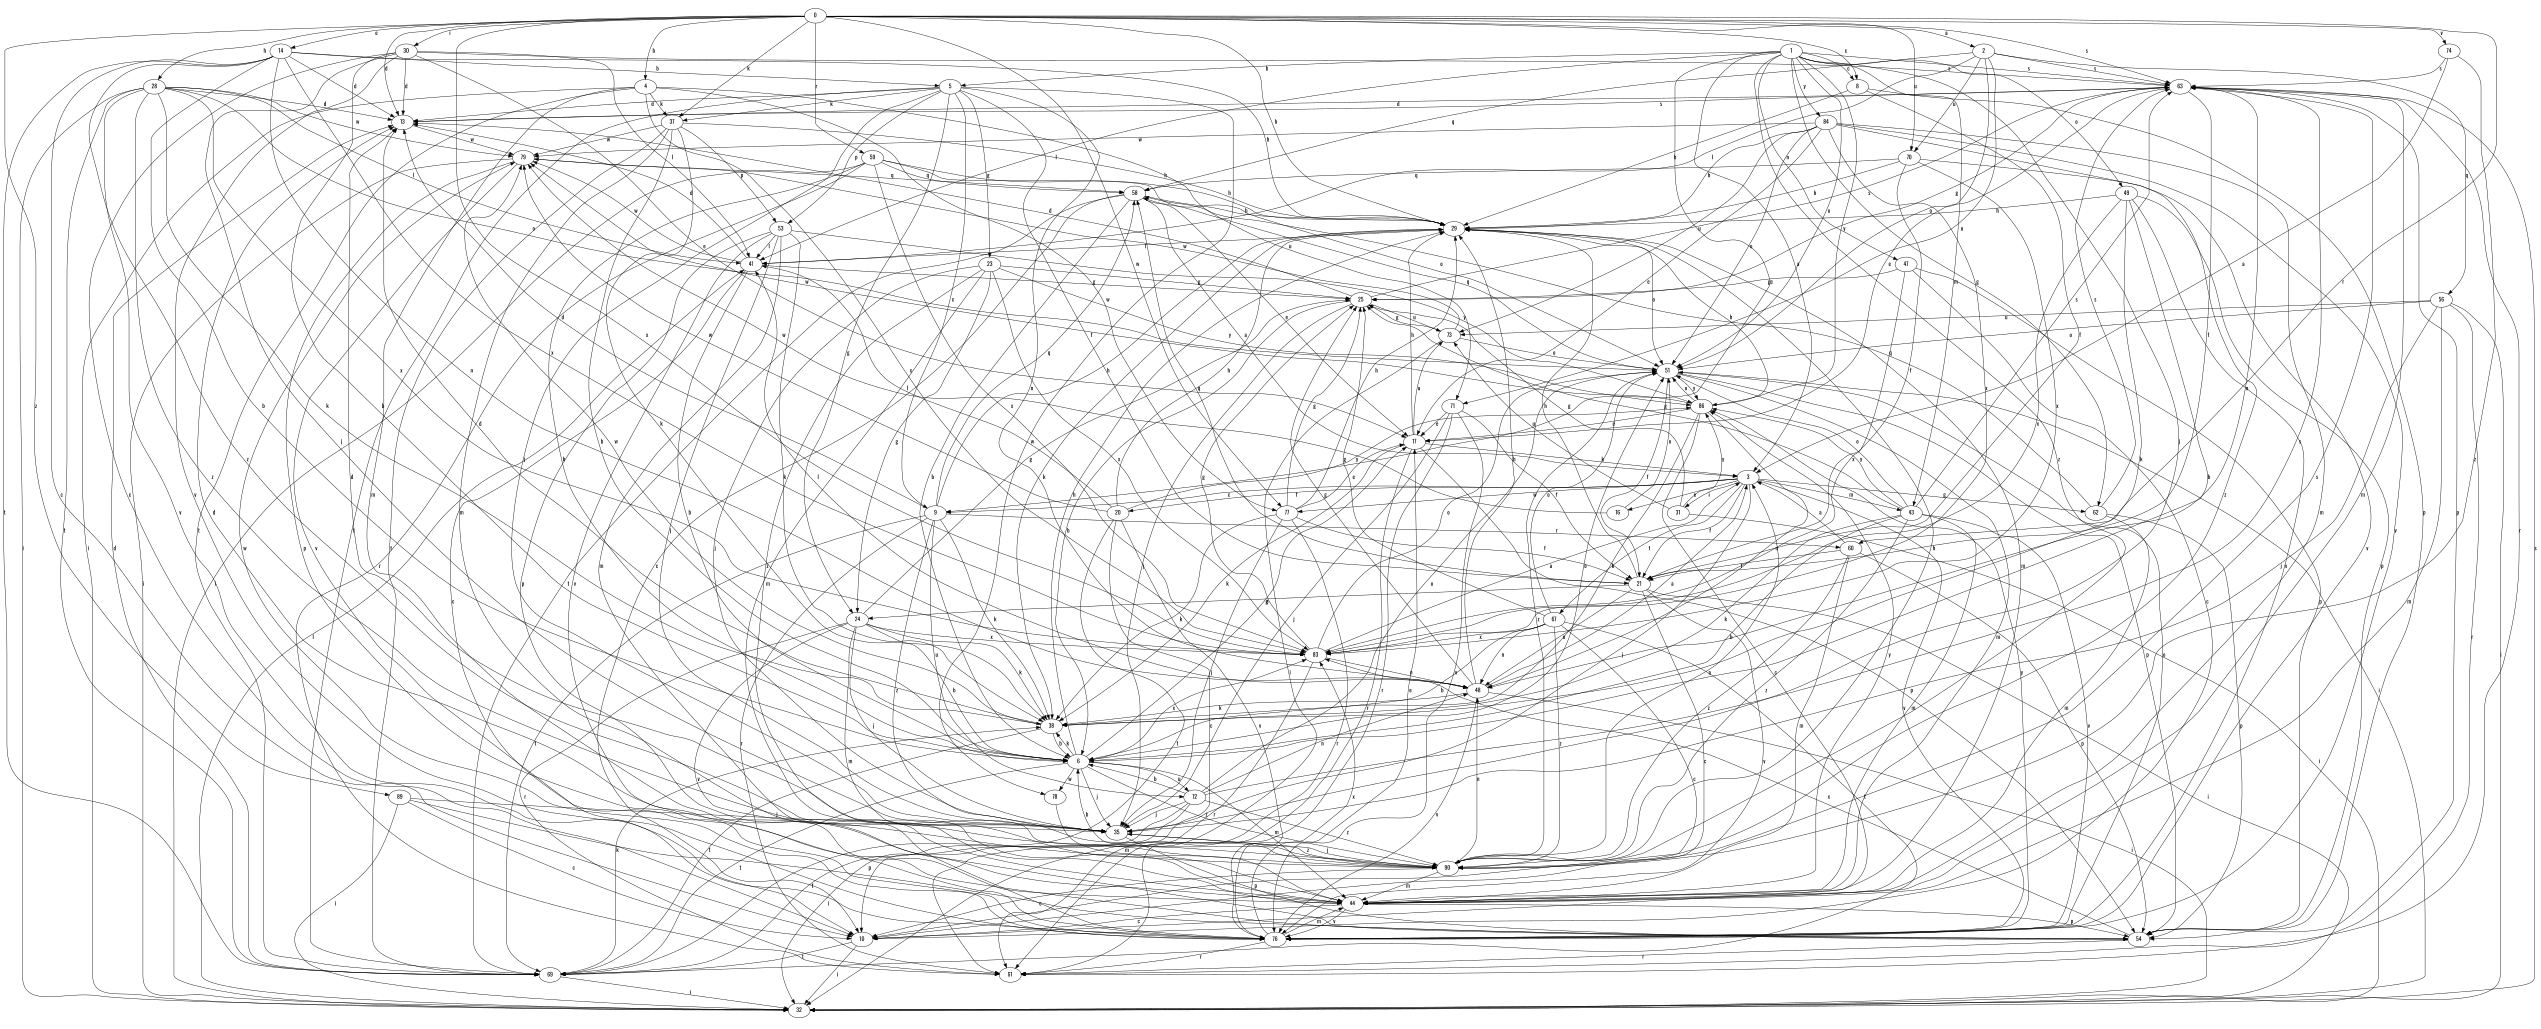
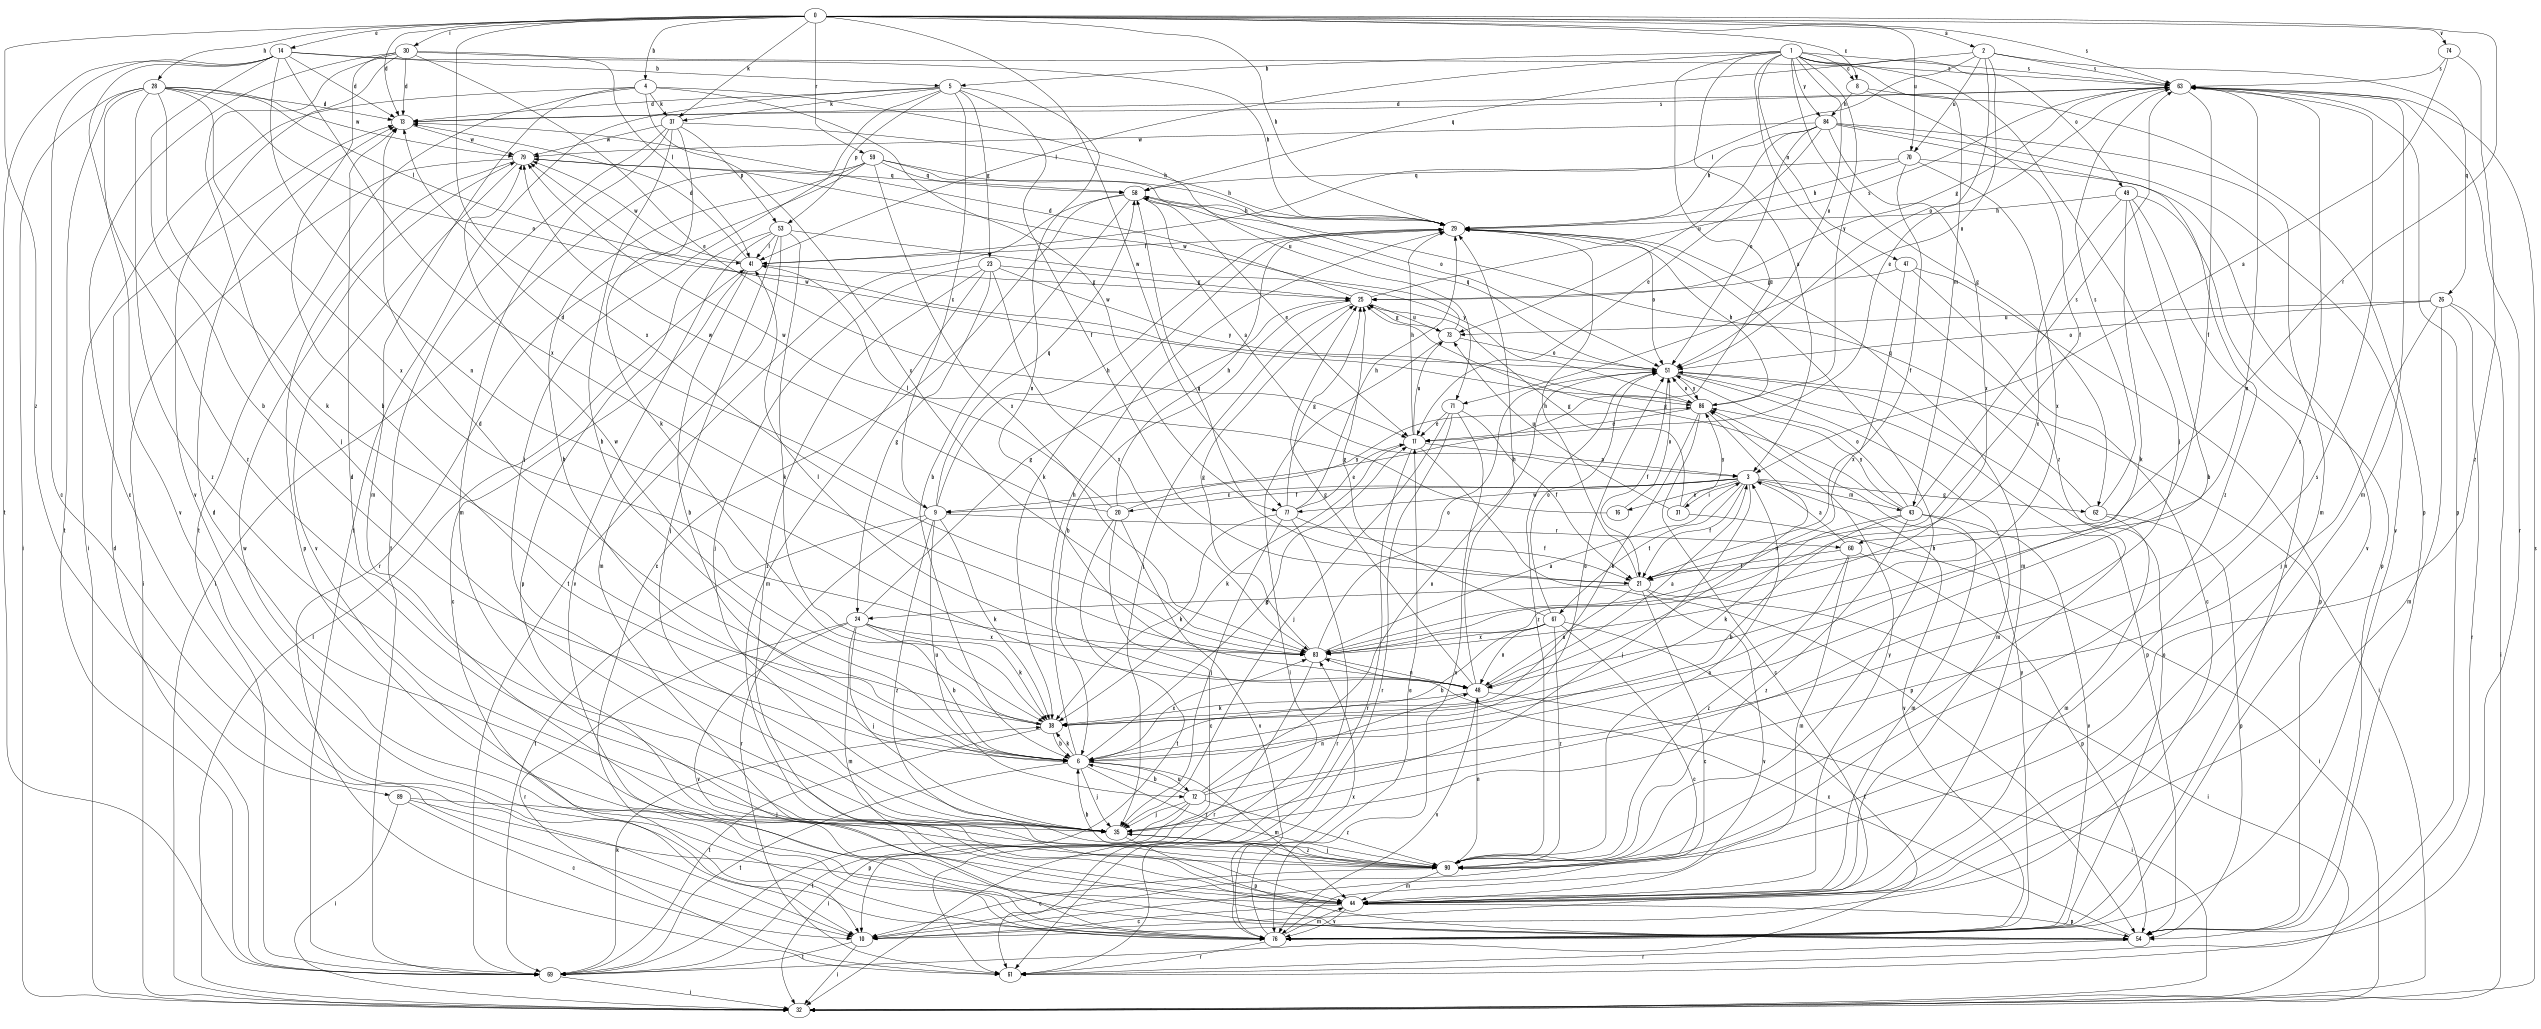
edge "8" -> "29": now "8" -> "84"
node "56": label "56" -> "26"
edge "5" -> "24": removed, label "g"
edge "17" -> "3": label "k" -> "a"
node "78": removed
